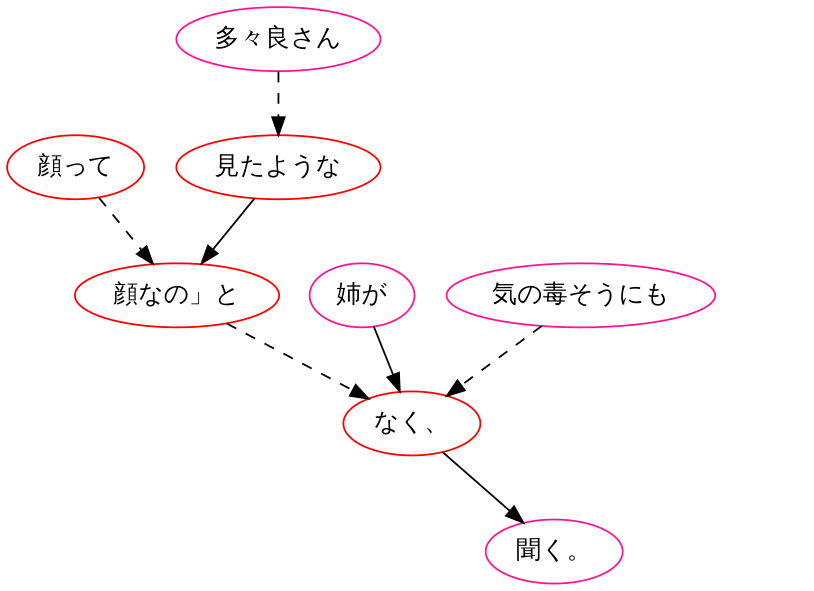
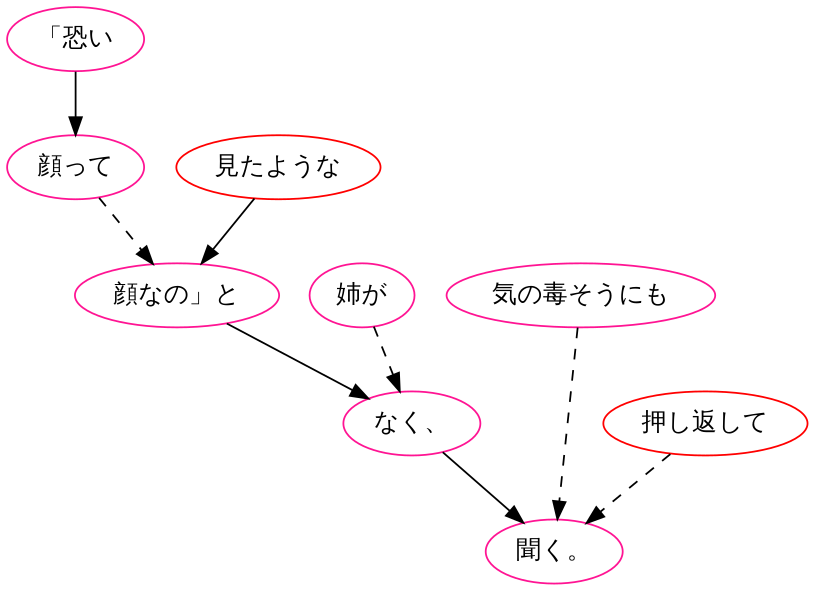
node "「恐い": added
node "多々良さん": removed
node "顔って": color red -> deeppink
node "顔なの」と": color red -> deeppink
edge "姉が" -> "なく、": style solid -> dashed
edge "気の毒そうにも" -> "なく、": now "気の毒そうにも" -> "聞く。"
edge "顔なの」と" -> "なく、": style dashed -> solid
node "なく、": color red -> deeppink
node "押し返して": added
